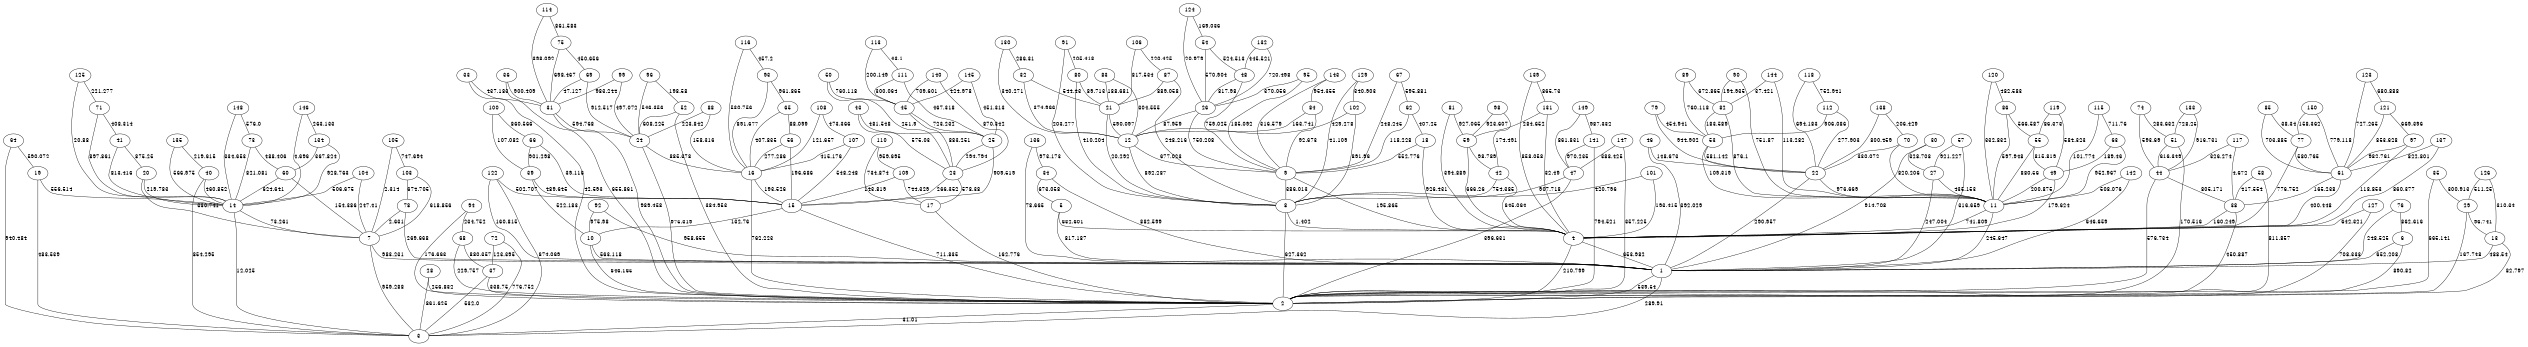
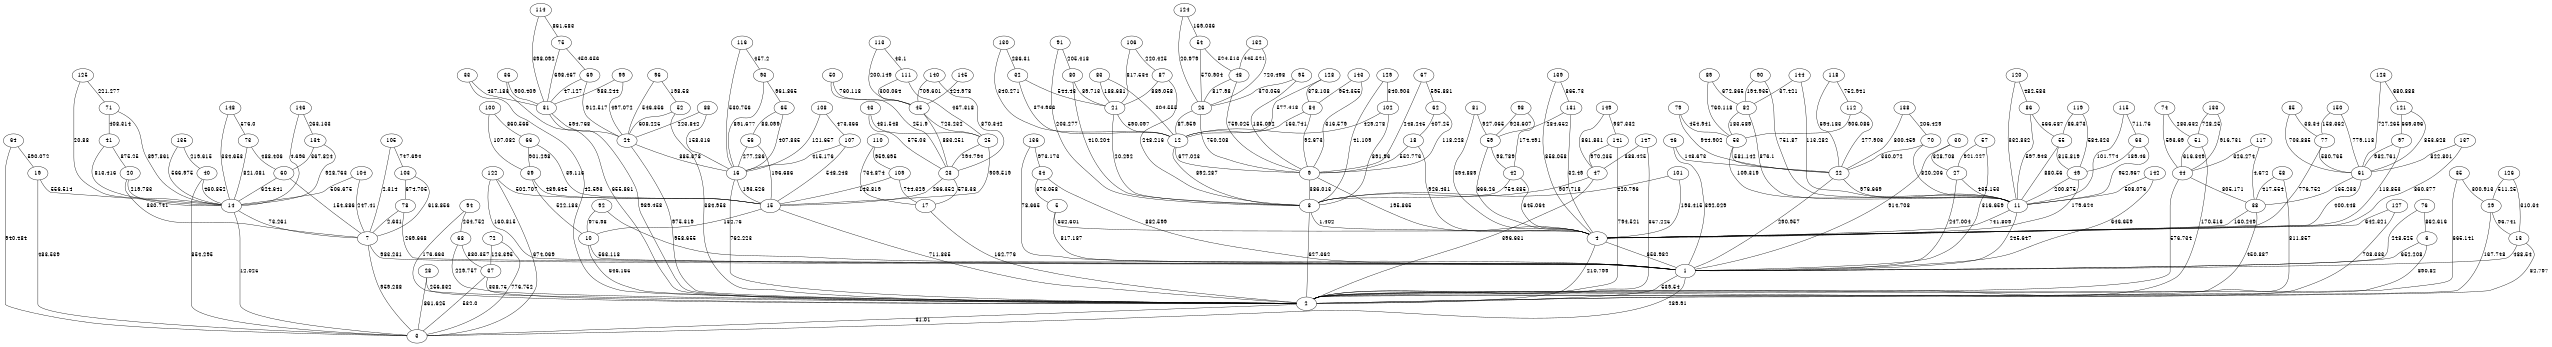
node "128": added
edge "145" -- "25": removed, label "451.313"
